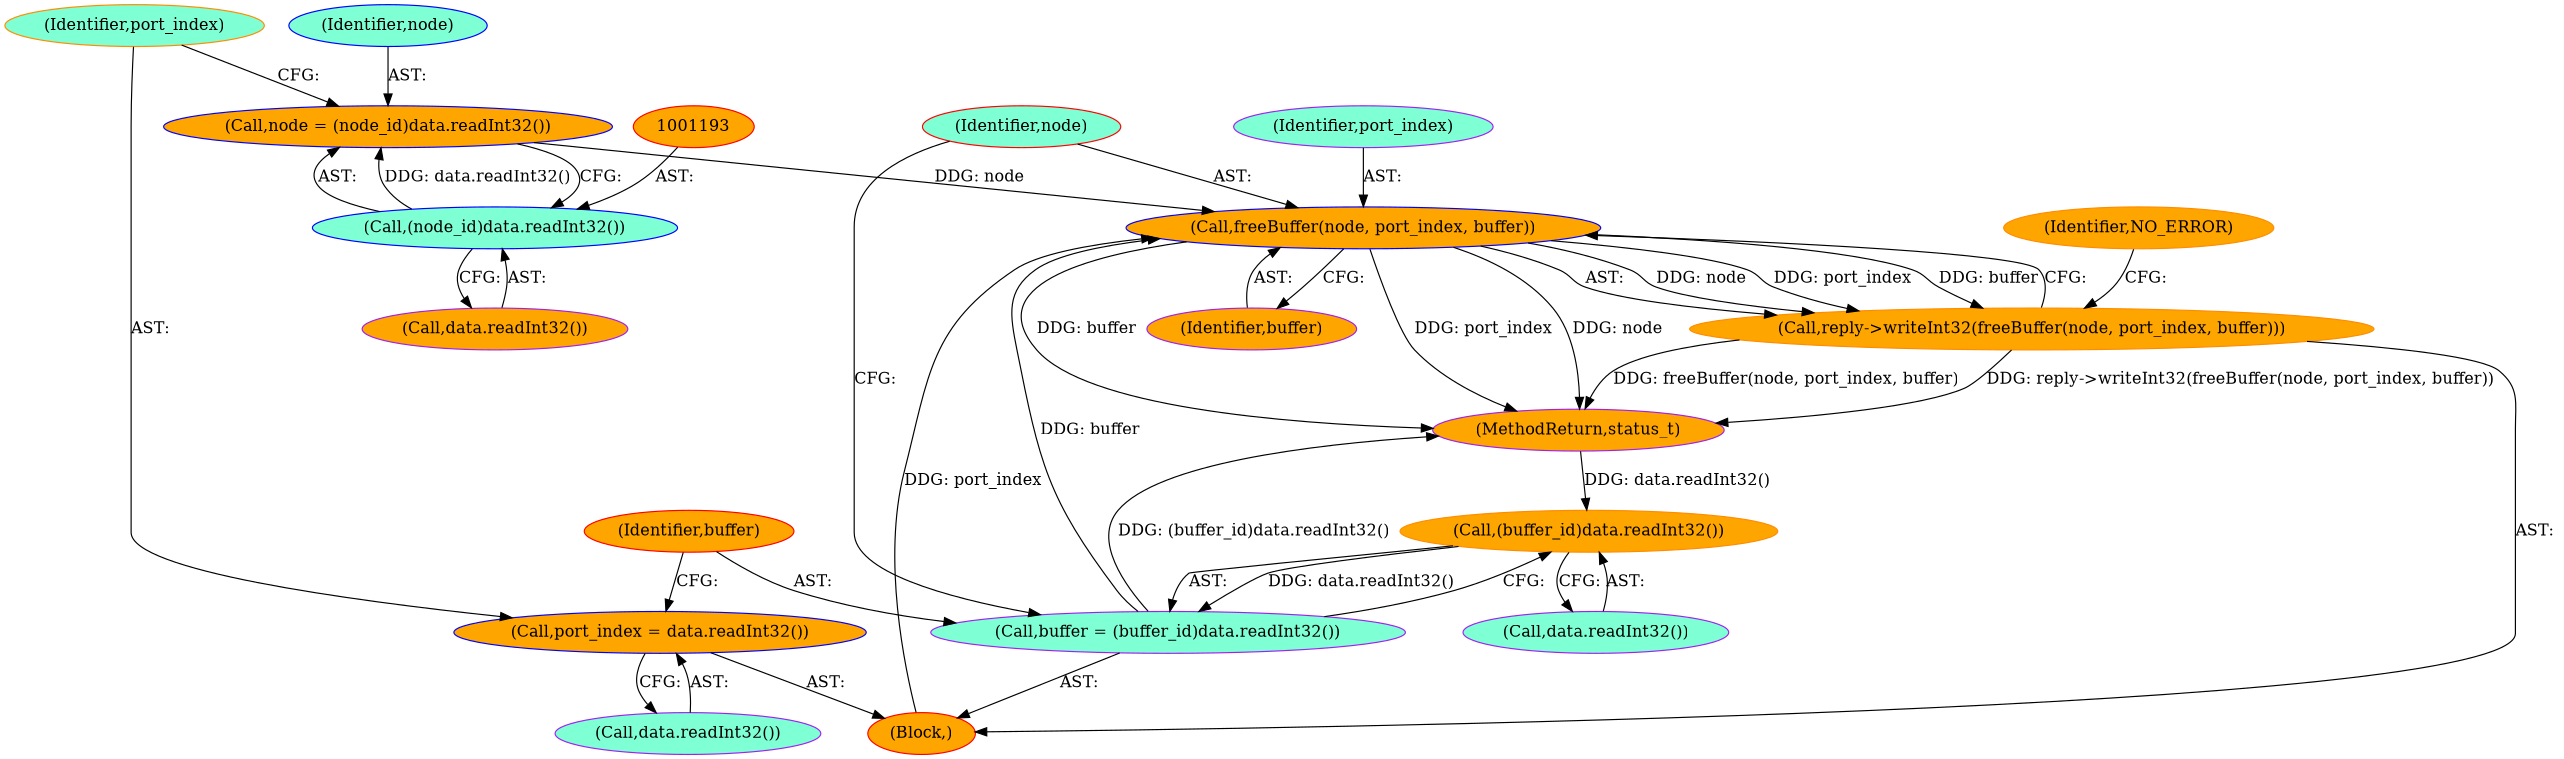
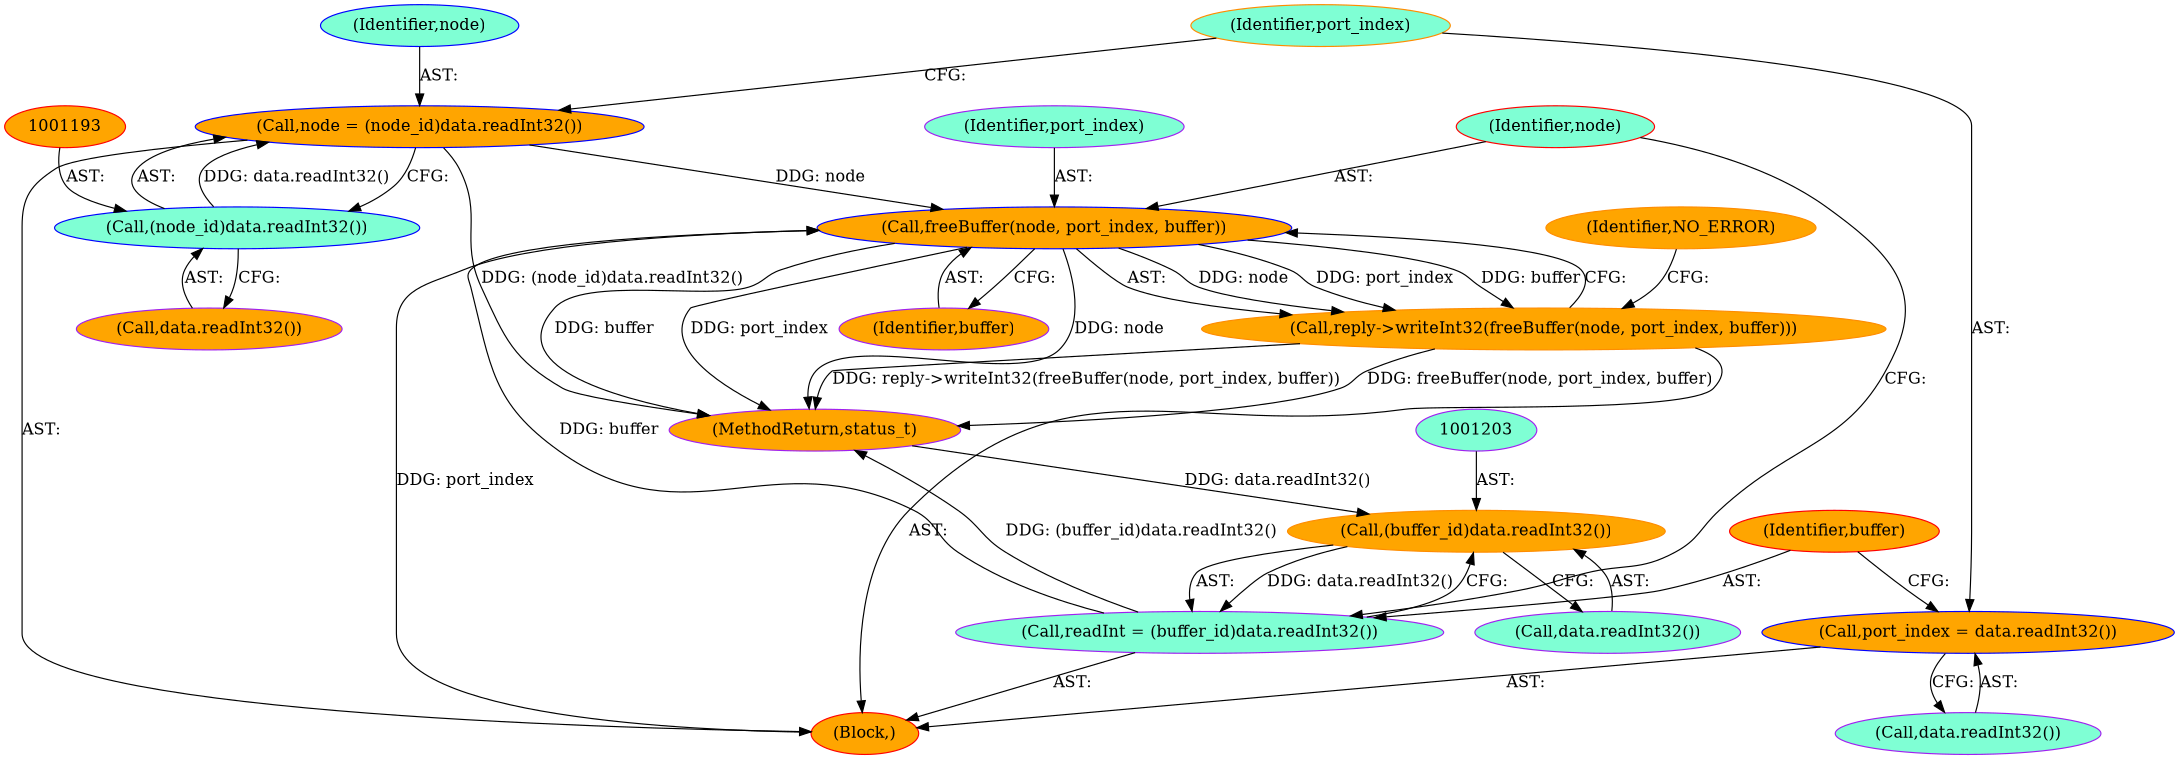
edge "(Call,node = (node_id)data.readInt32())" -> "(MethodReturn,status_t)": added, label "DDG: (node_id)data.readInt32()"
node "1001203": added
node "(Call,buffer = (buffer_id)data.readInt32())": label "(Call,buffer = (buffer_id)data.readInt32())" -> "(Call,readInt = (buffer_id)data.readInt32())"
edge "(Call,node = (node_id)data.readInt32())" -> "(Block,)": added, label "AST:"
